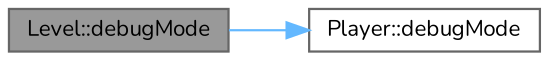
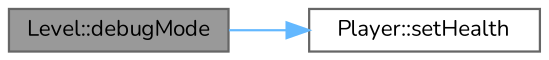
node "Player::debugMode": label "Player::debugMode" -> "Player::setHealth"
